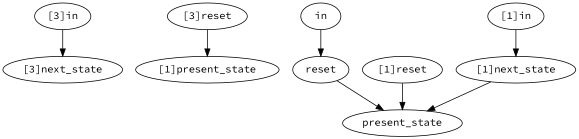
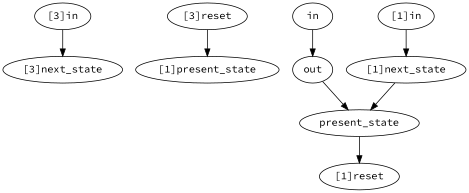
node "reset": label "reset" -> "out"
edge "[1]reset" -> "present_state": reversed
